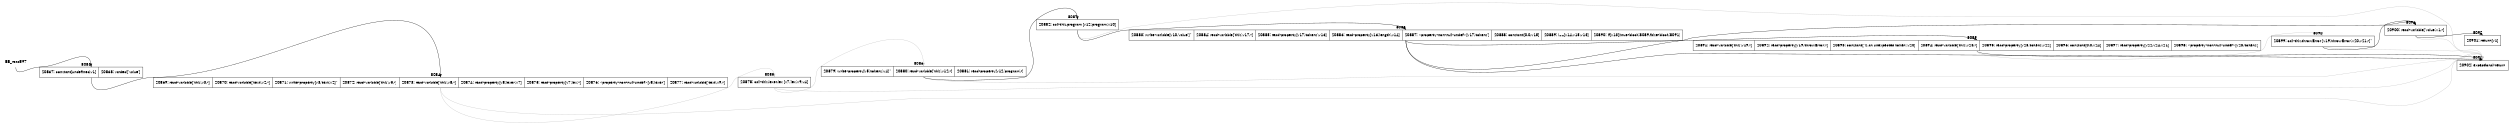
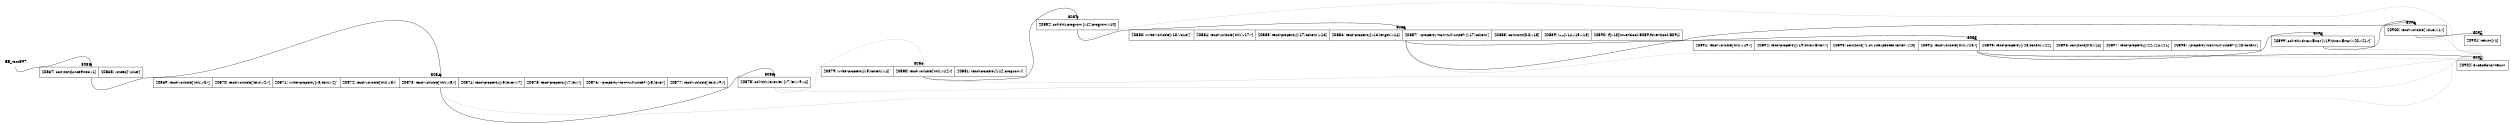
edge "20883: write-variable[v10,'value']*" -> "20902: exceptional-return": color black -> gray
edge "20891: read-variable['this',v19,-]" -> "20899: call-this.throwError [v19,'throwError',v20,v21,-]*": color gray -> black
edge "20869: read-variable['this',v3,-]" -> "20878: call-this.lexer.lex [v7,'lex',v9,v4]": color gray -> black
